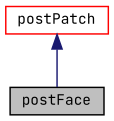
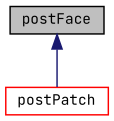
edge "postFace" -> "postPatch": reversed
